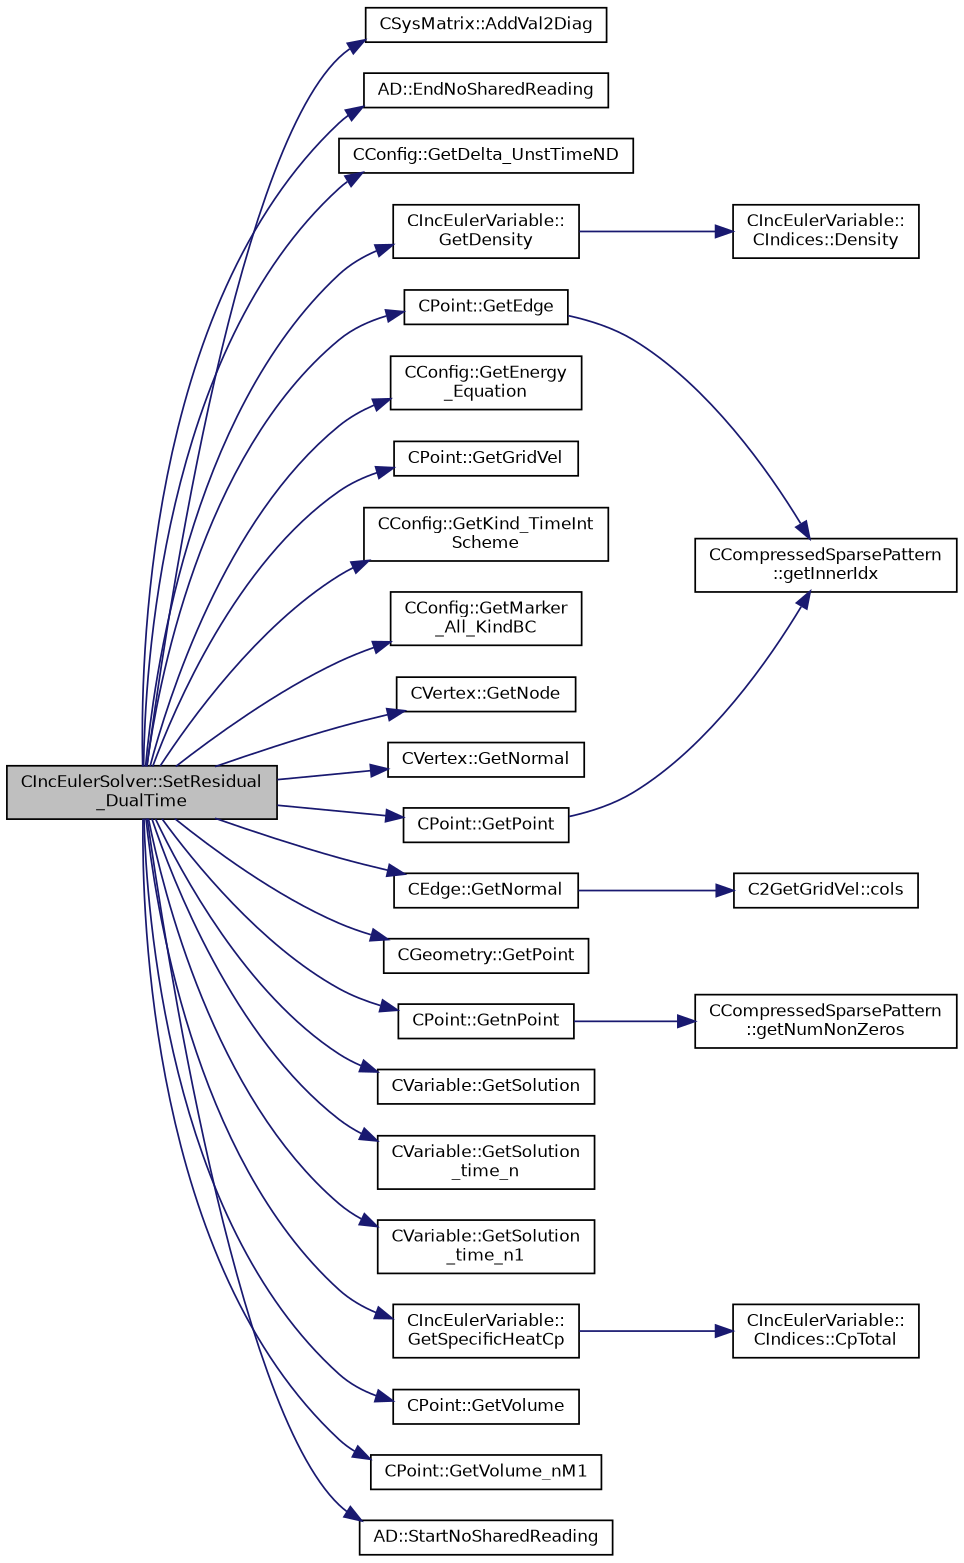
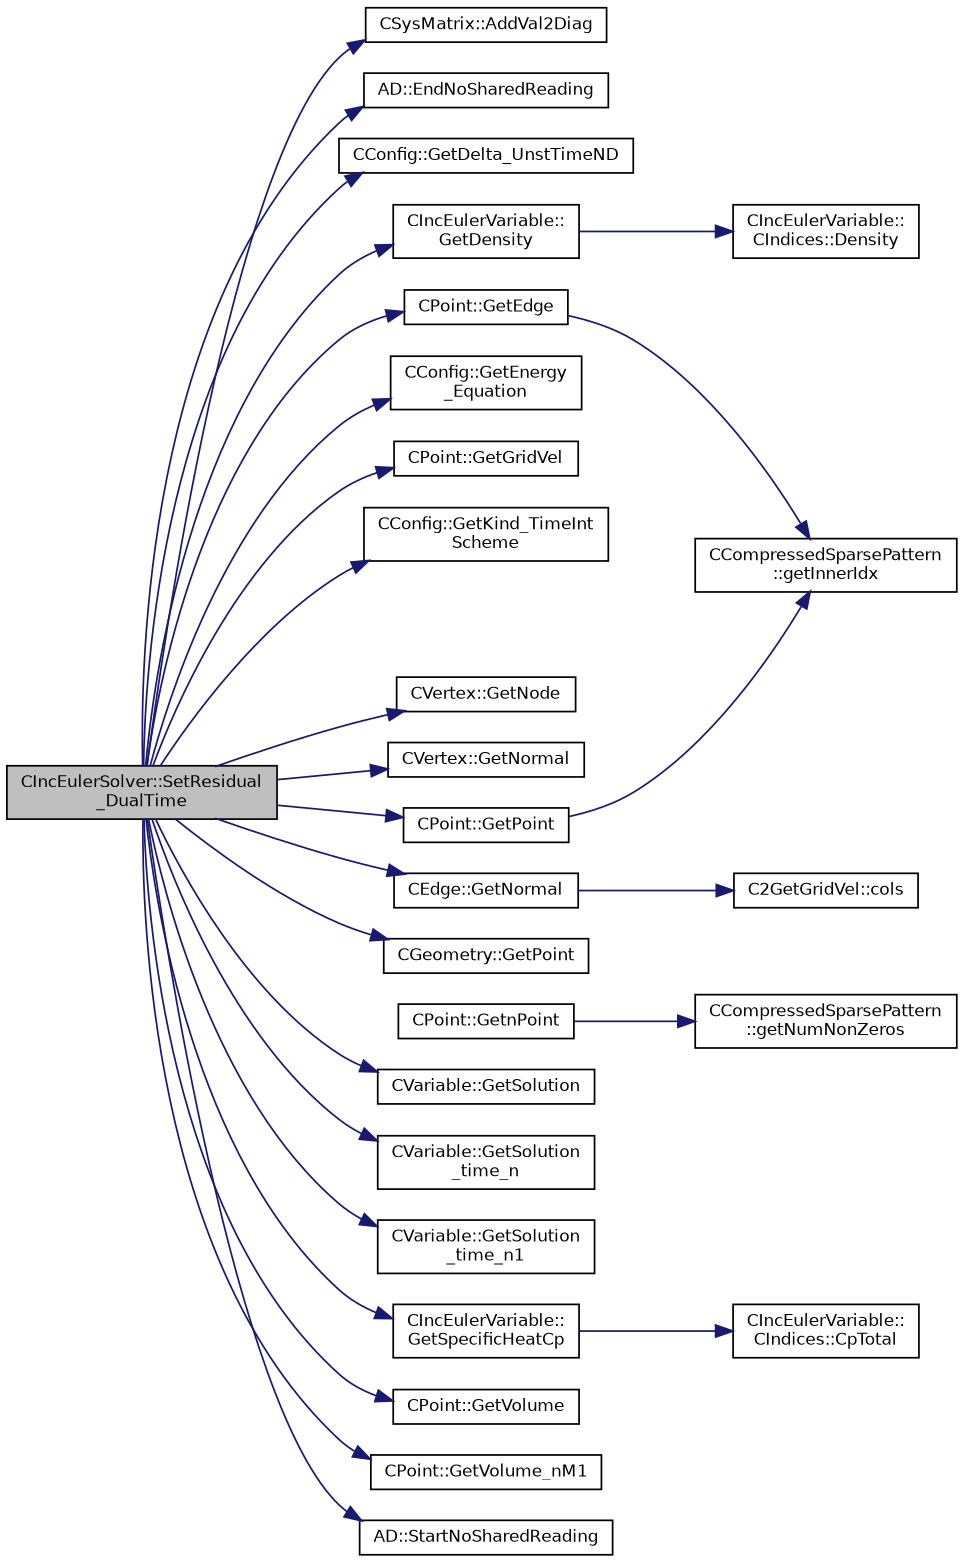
node "CConfig::GetMarker _All_KindBC": removed
edge "CIncEulerSolver::SetResidual _DualTime" -> "CPoint::GetnPoint": removed
